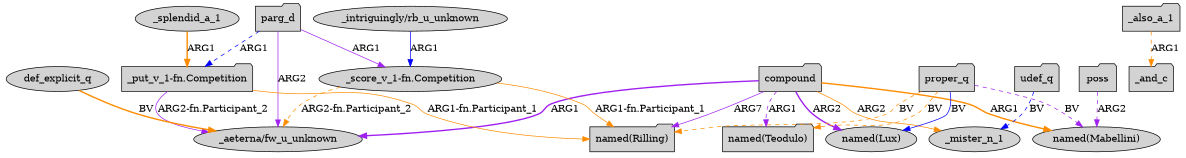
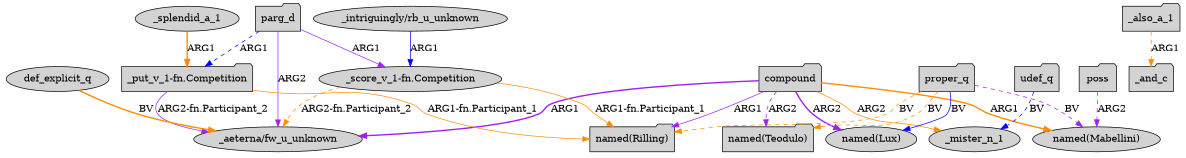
edge "compound" -> "named(Rilling)": label "ARG7" -> "ARG1"
edge "compound" -> "named(Teodulo)": label "ARG1" -> "ARG2"
